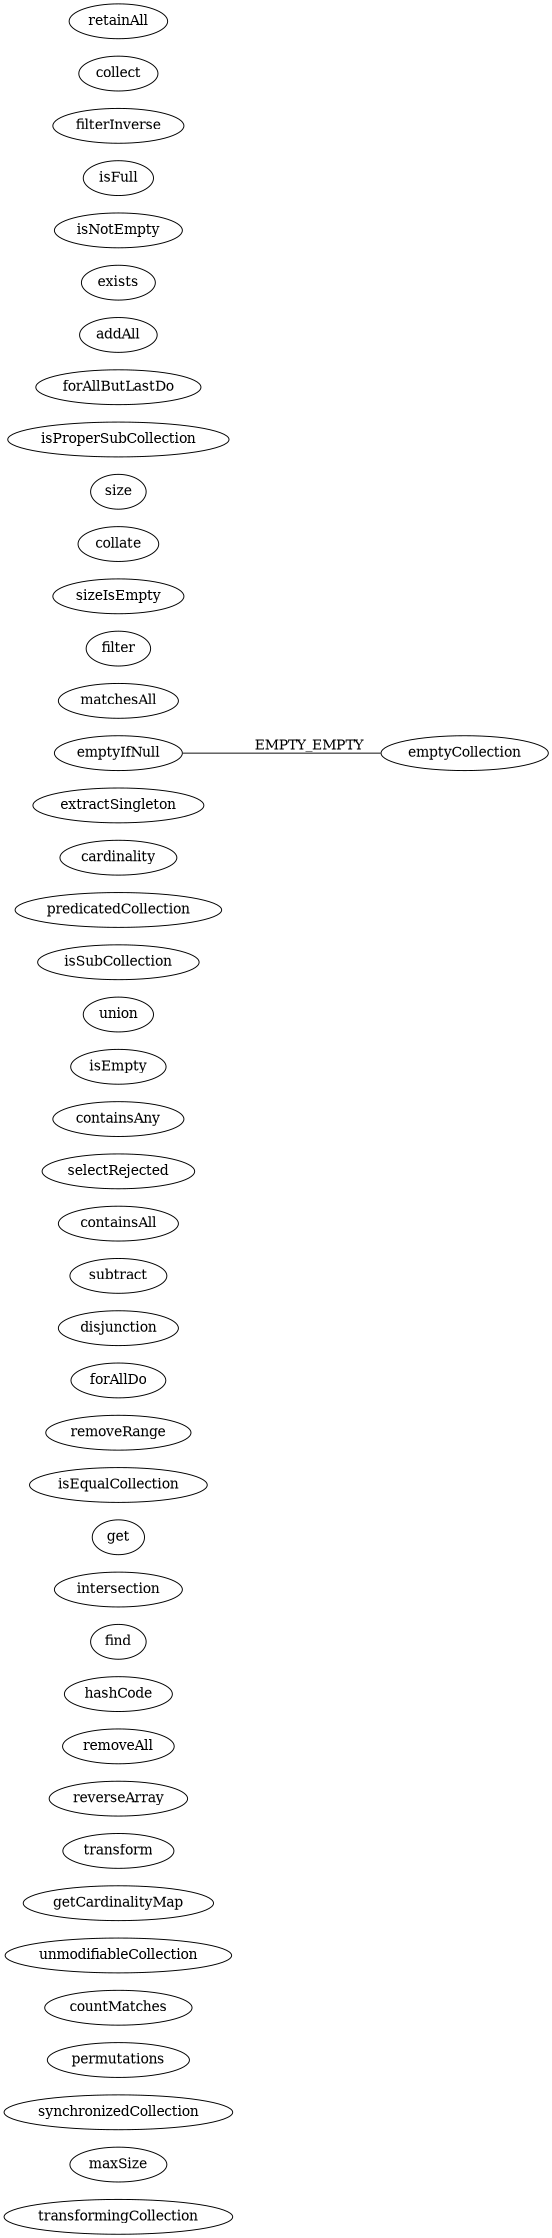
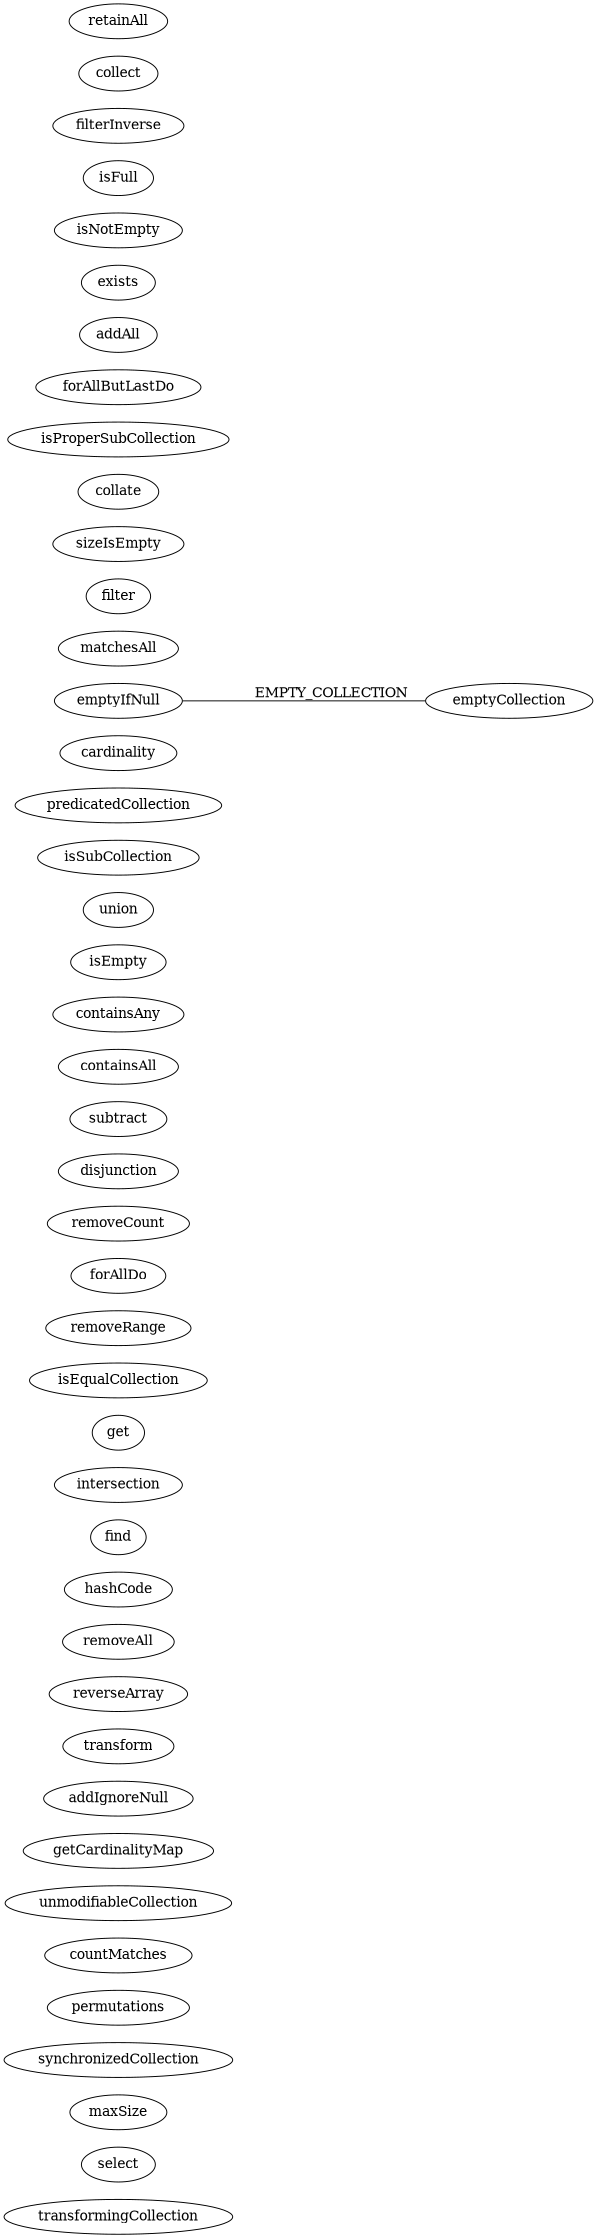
node "size": removed
edge "emptyIfNull" -- "emptyCollection": label " EMPTY_EMPTY" -> " EMPTY_COLLECTION"
node "extractSingleton": removed
node "selectRejected": removed
node "removeCount": added
node "addIgnoreNull": added
node "select": added
